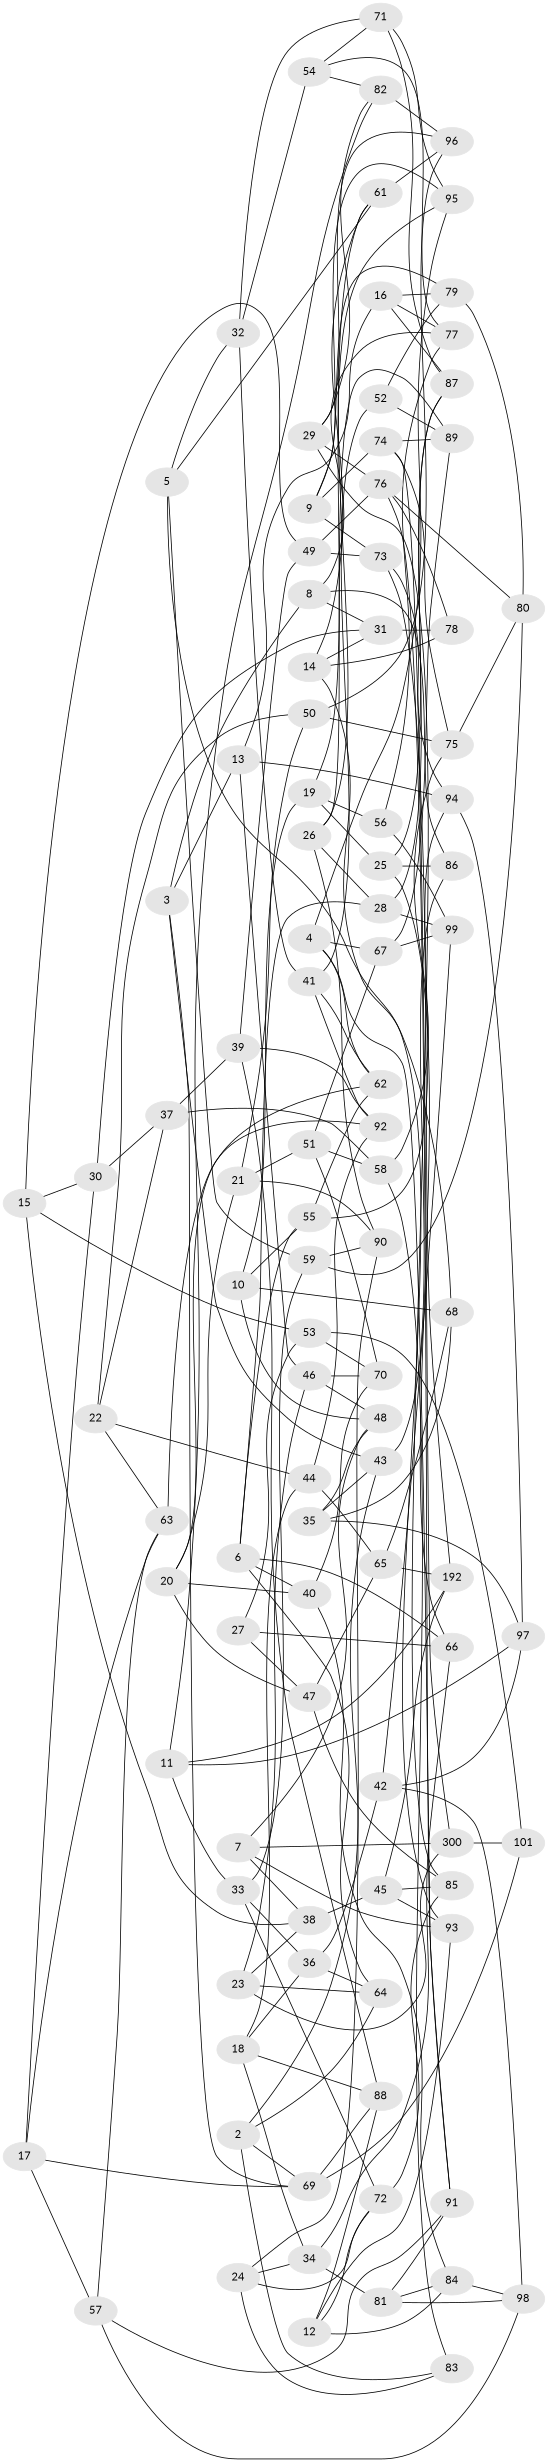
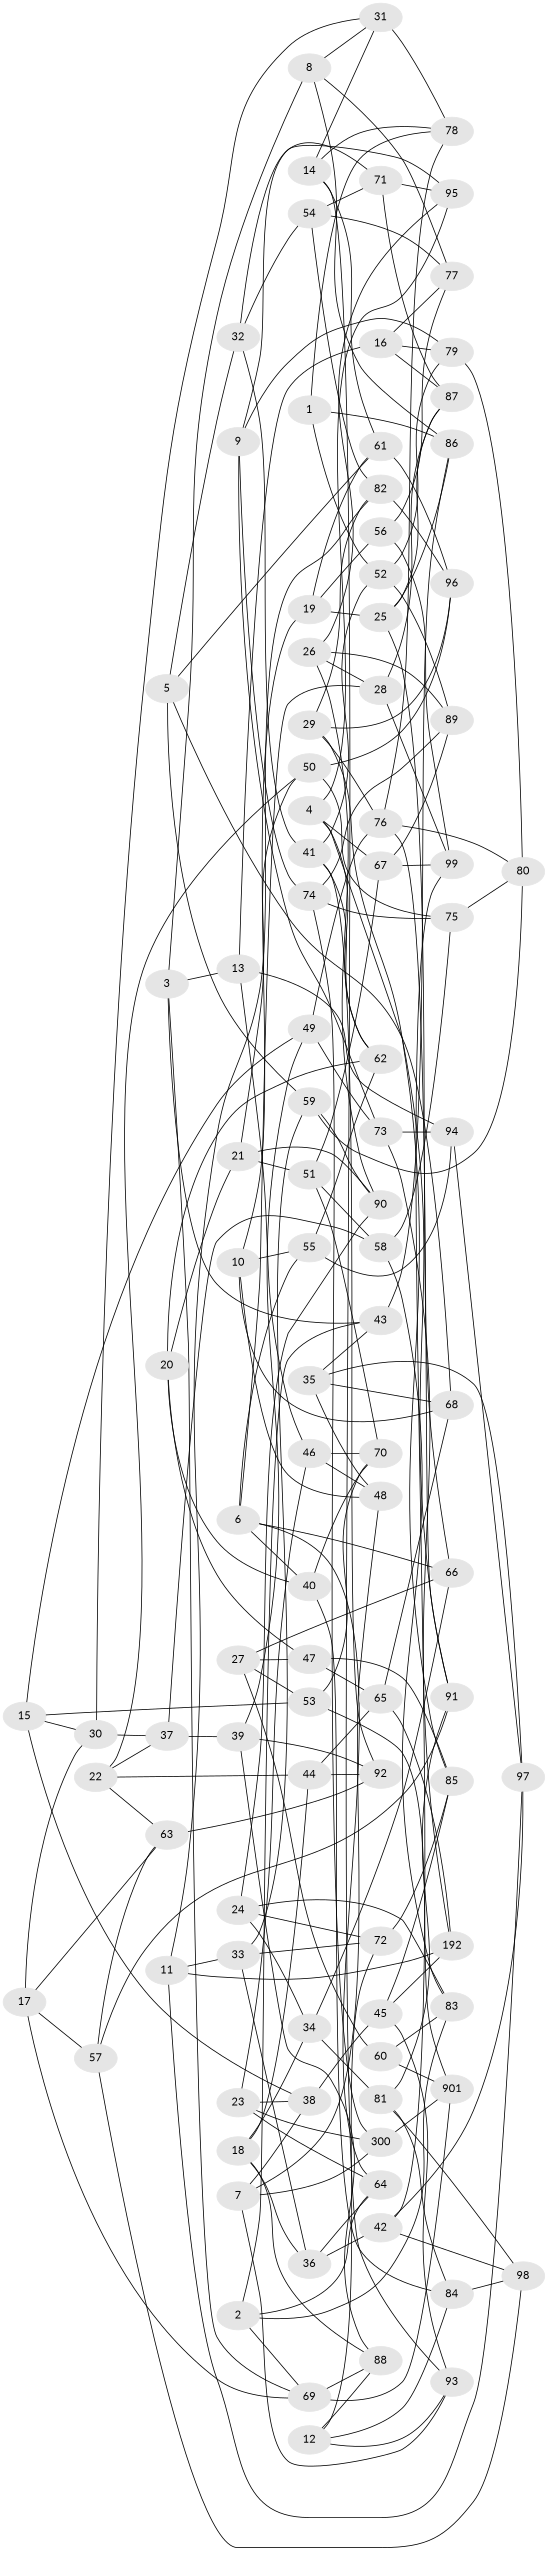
node "1": added
node "101": label "101" -> "901"
node "60": added
